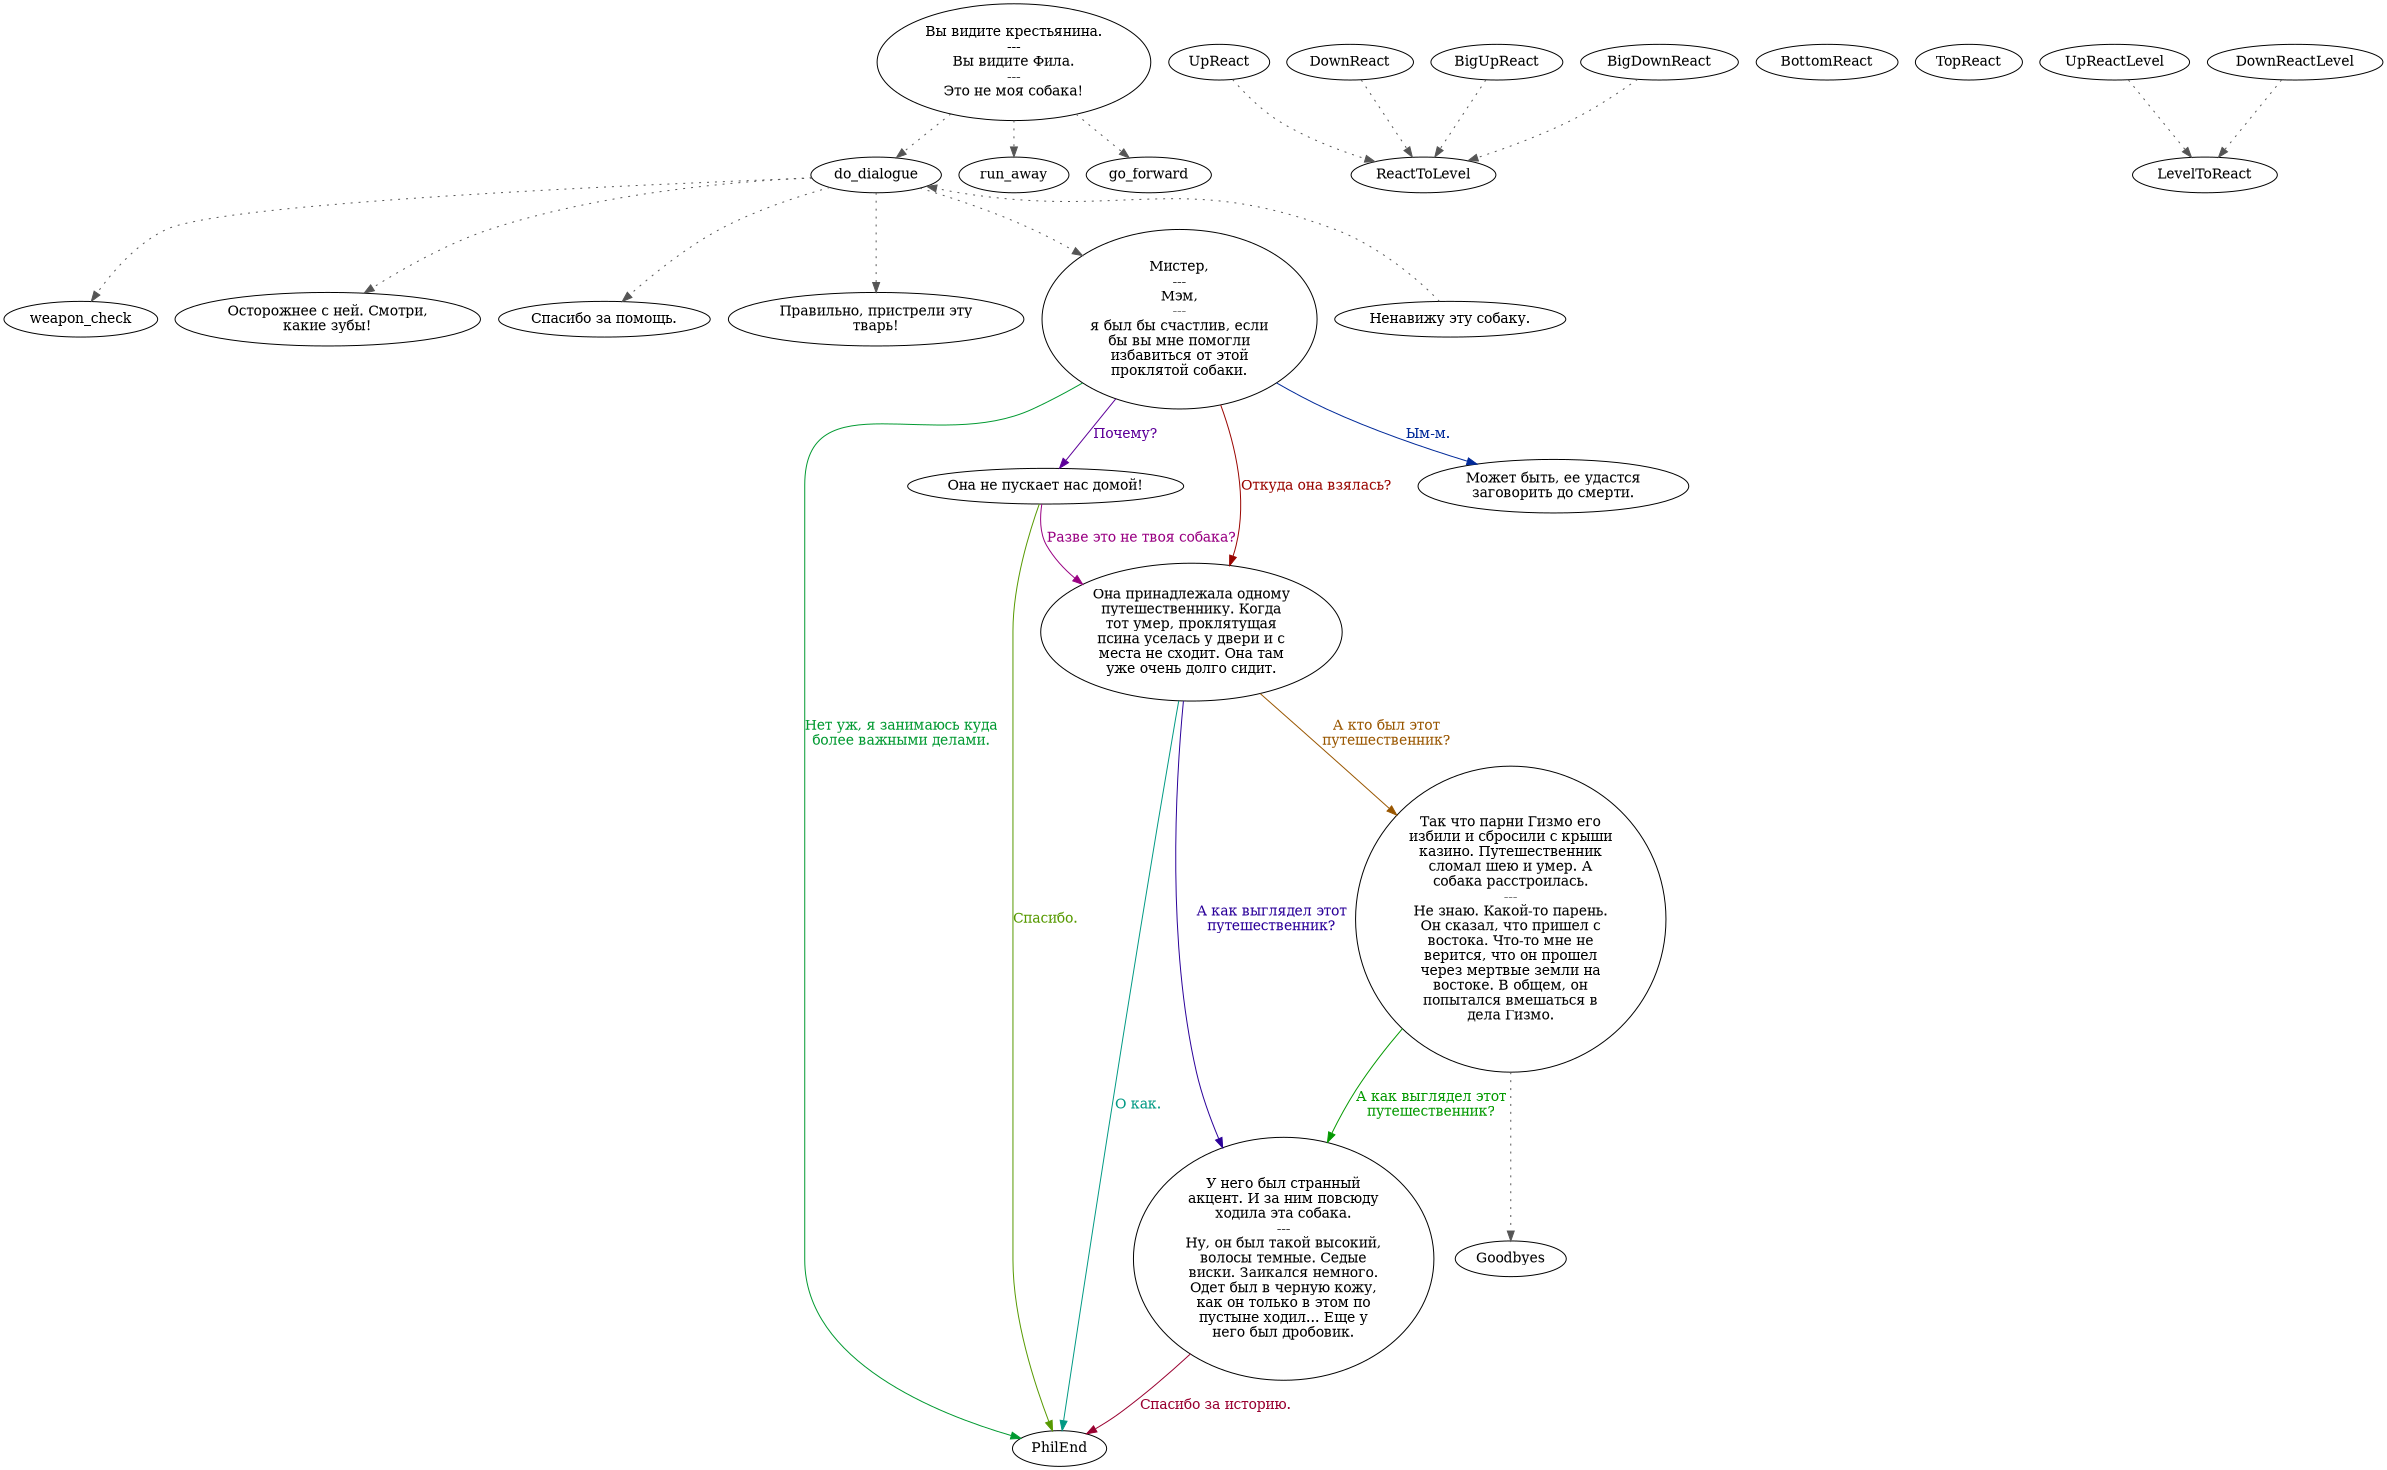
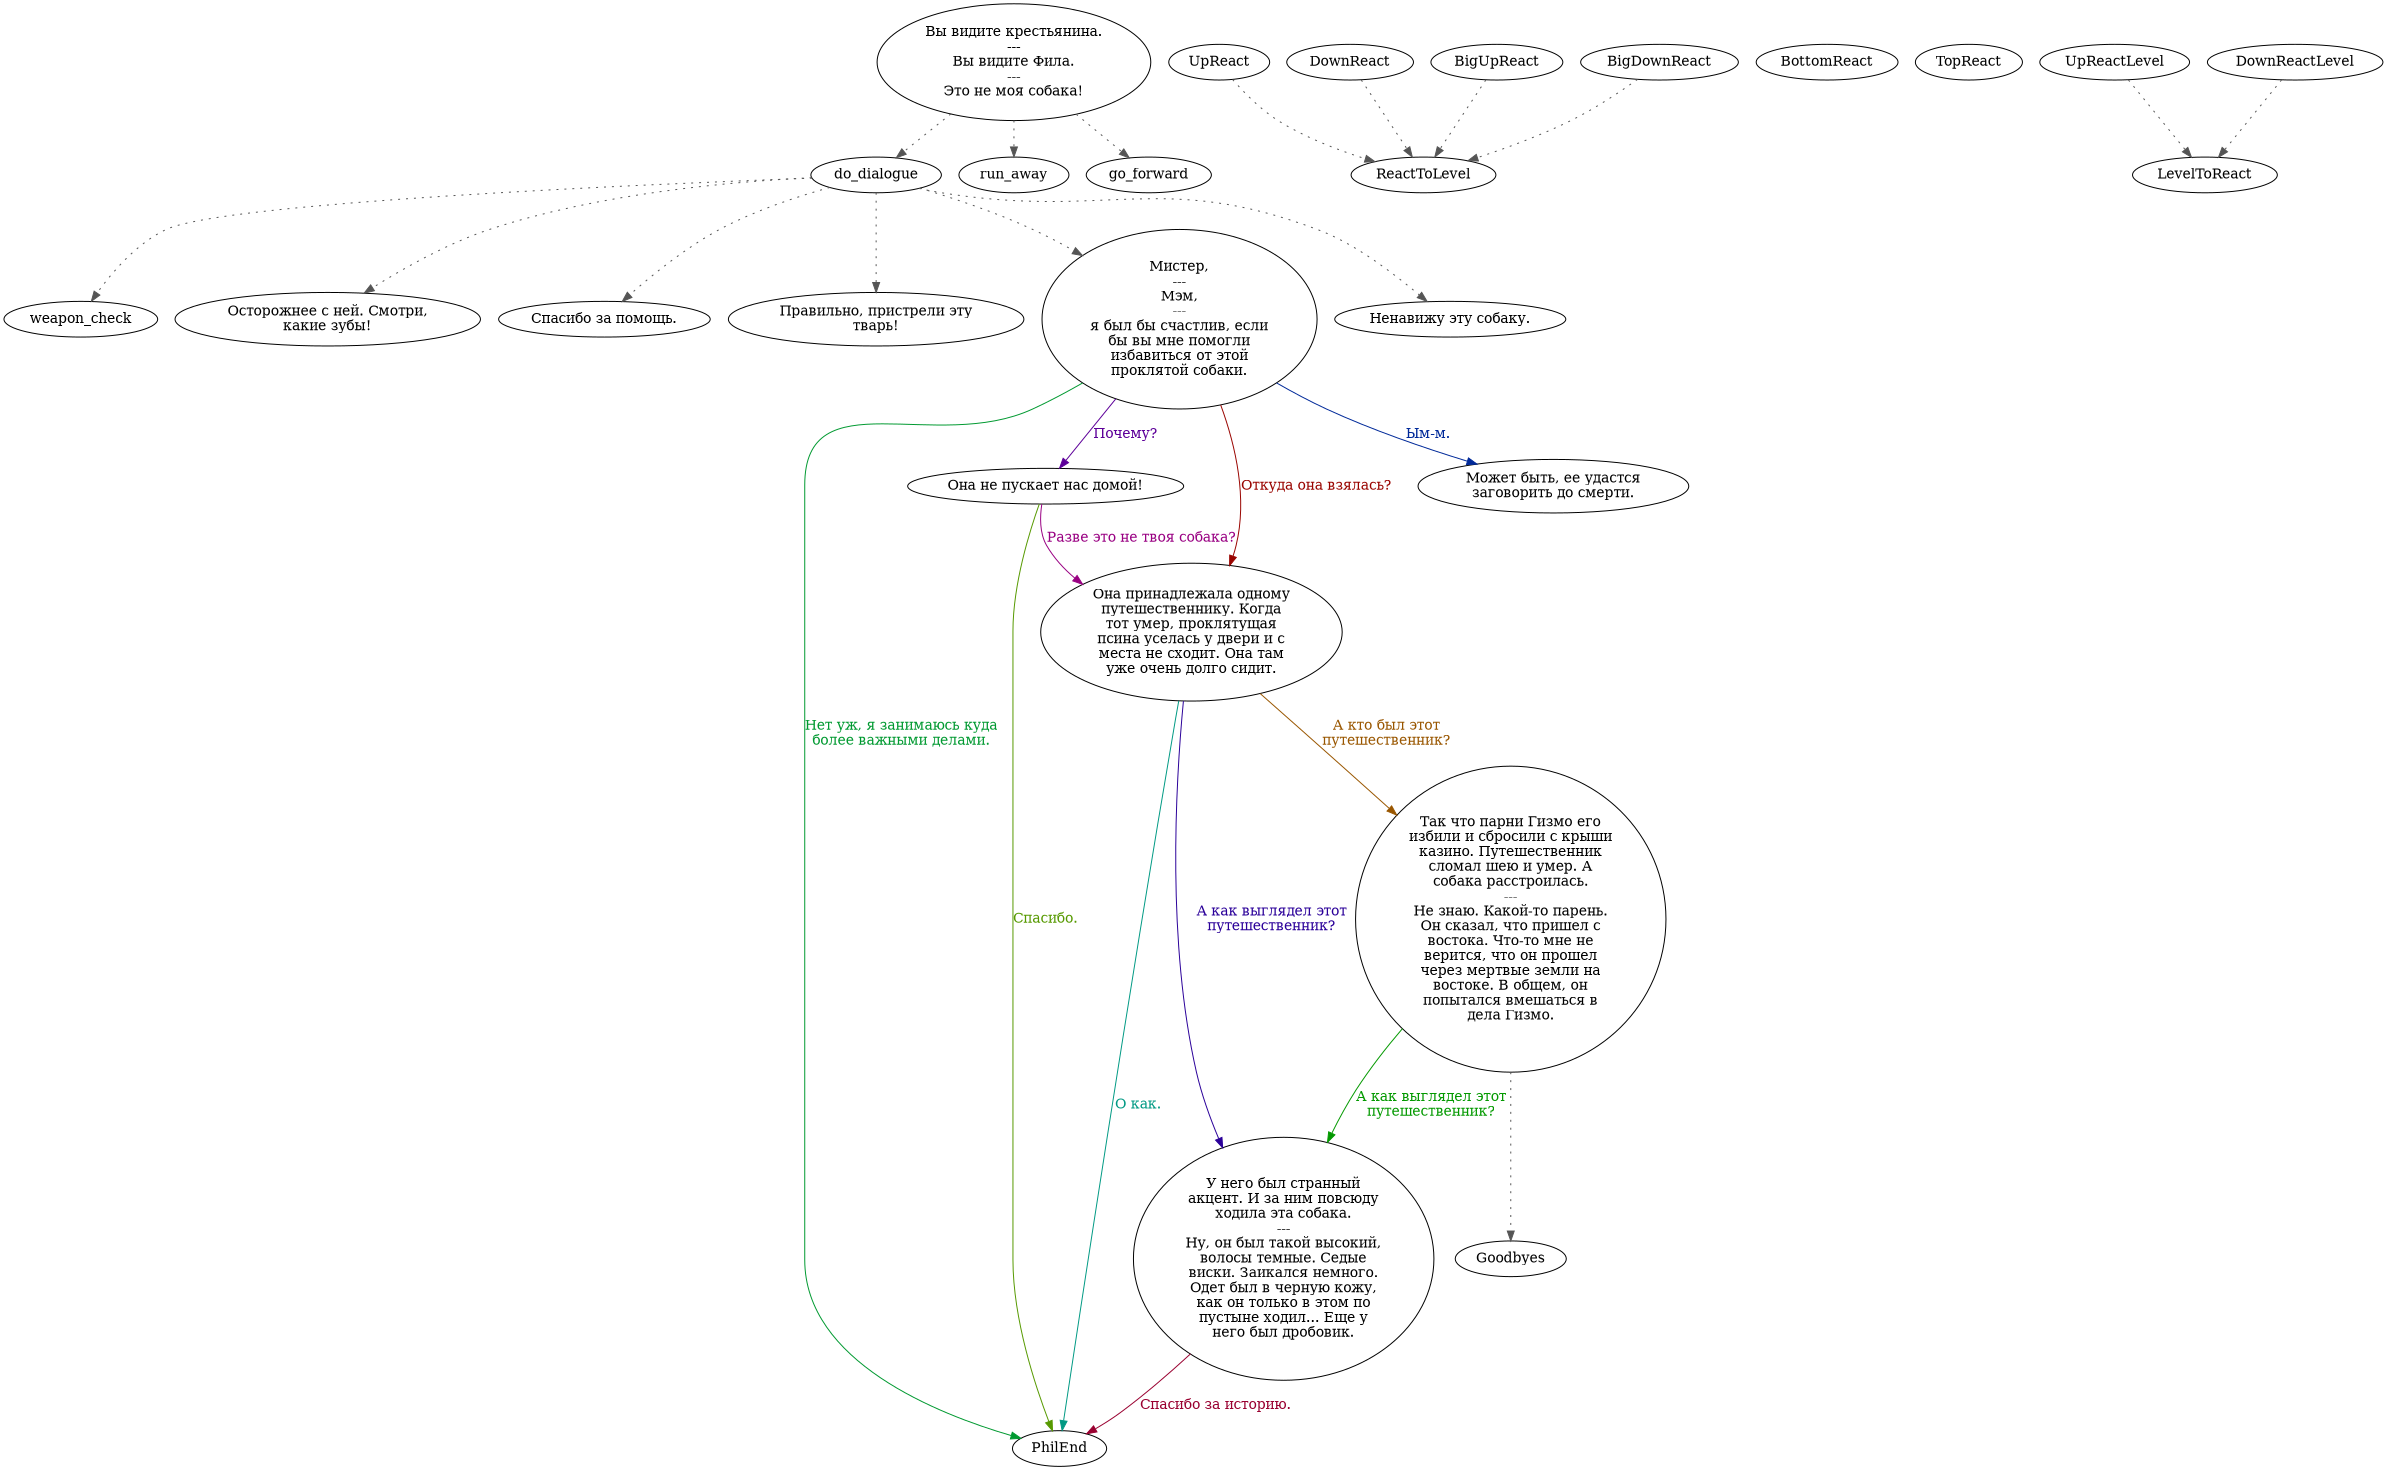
edge "Ненавижу эту собаку." -> "do_dialogue": reversed
